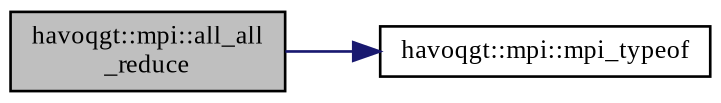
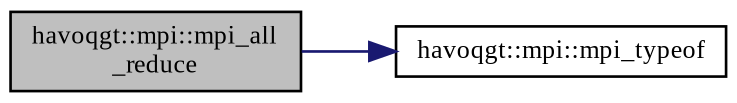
node "havoqgt::mpi::all_all _reduce": label "havoqgt::mpi::all_all _reduce" -> "havoqgt::mpi::mpi_all _reduce"
